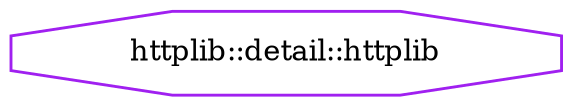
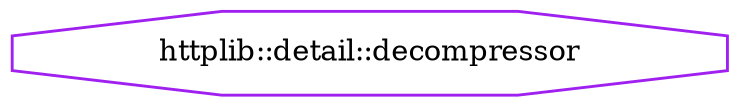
node "httplib::detail::httplib": label "httplib::detail::httplib" -> "httplib::detail::decompressor"
